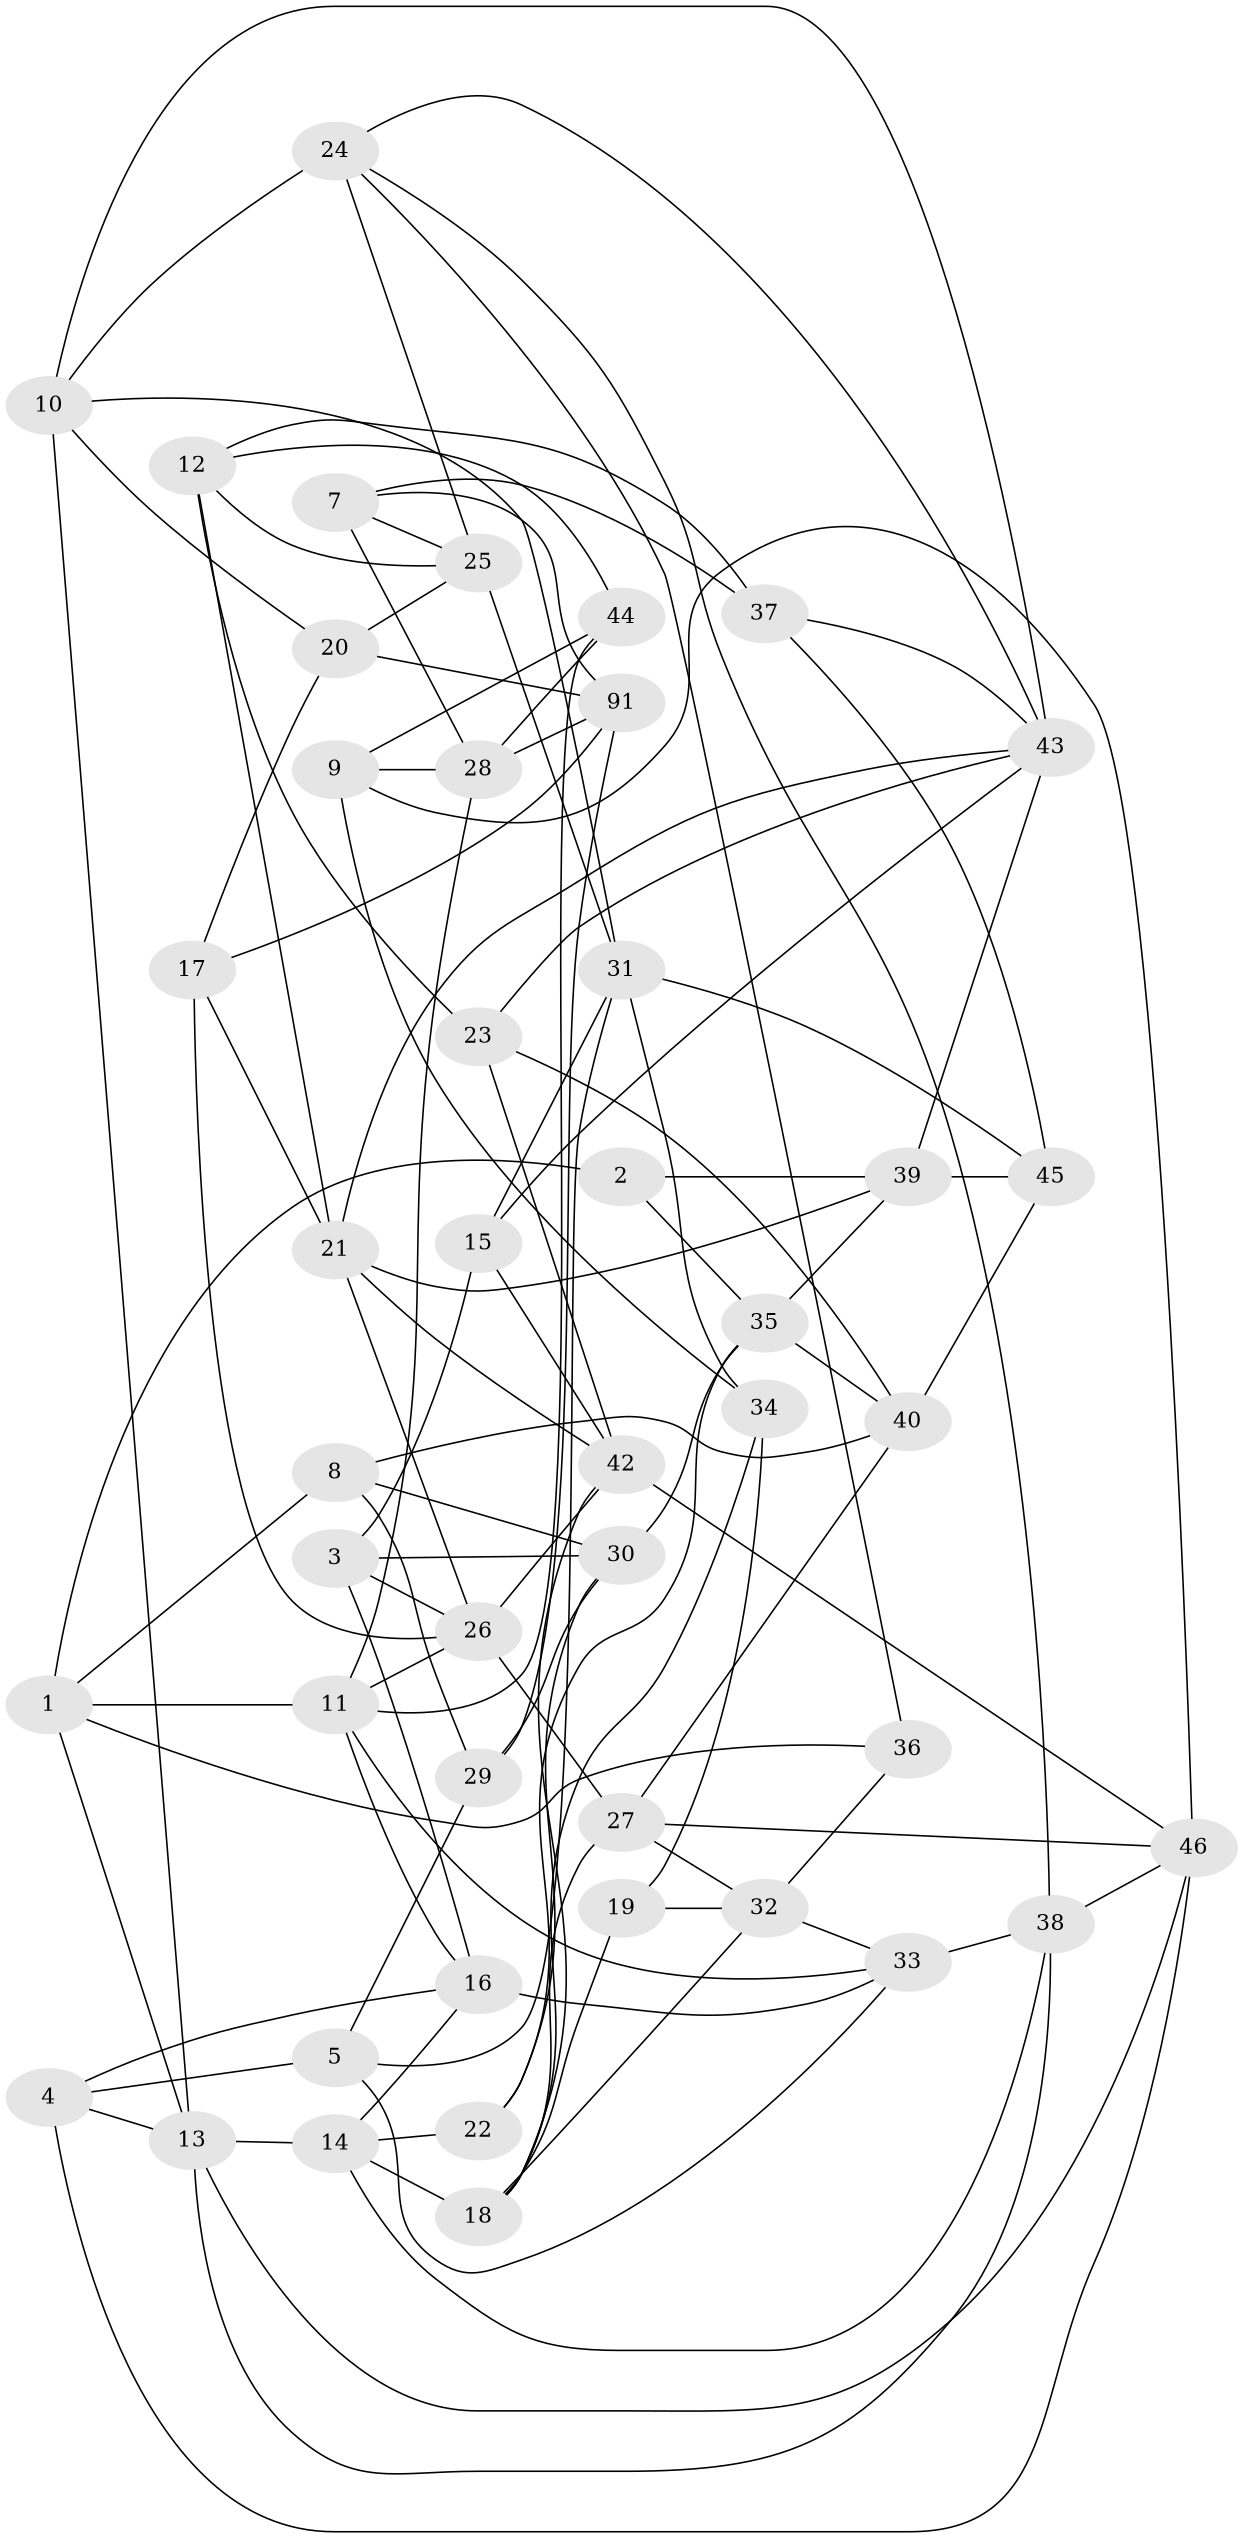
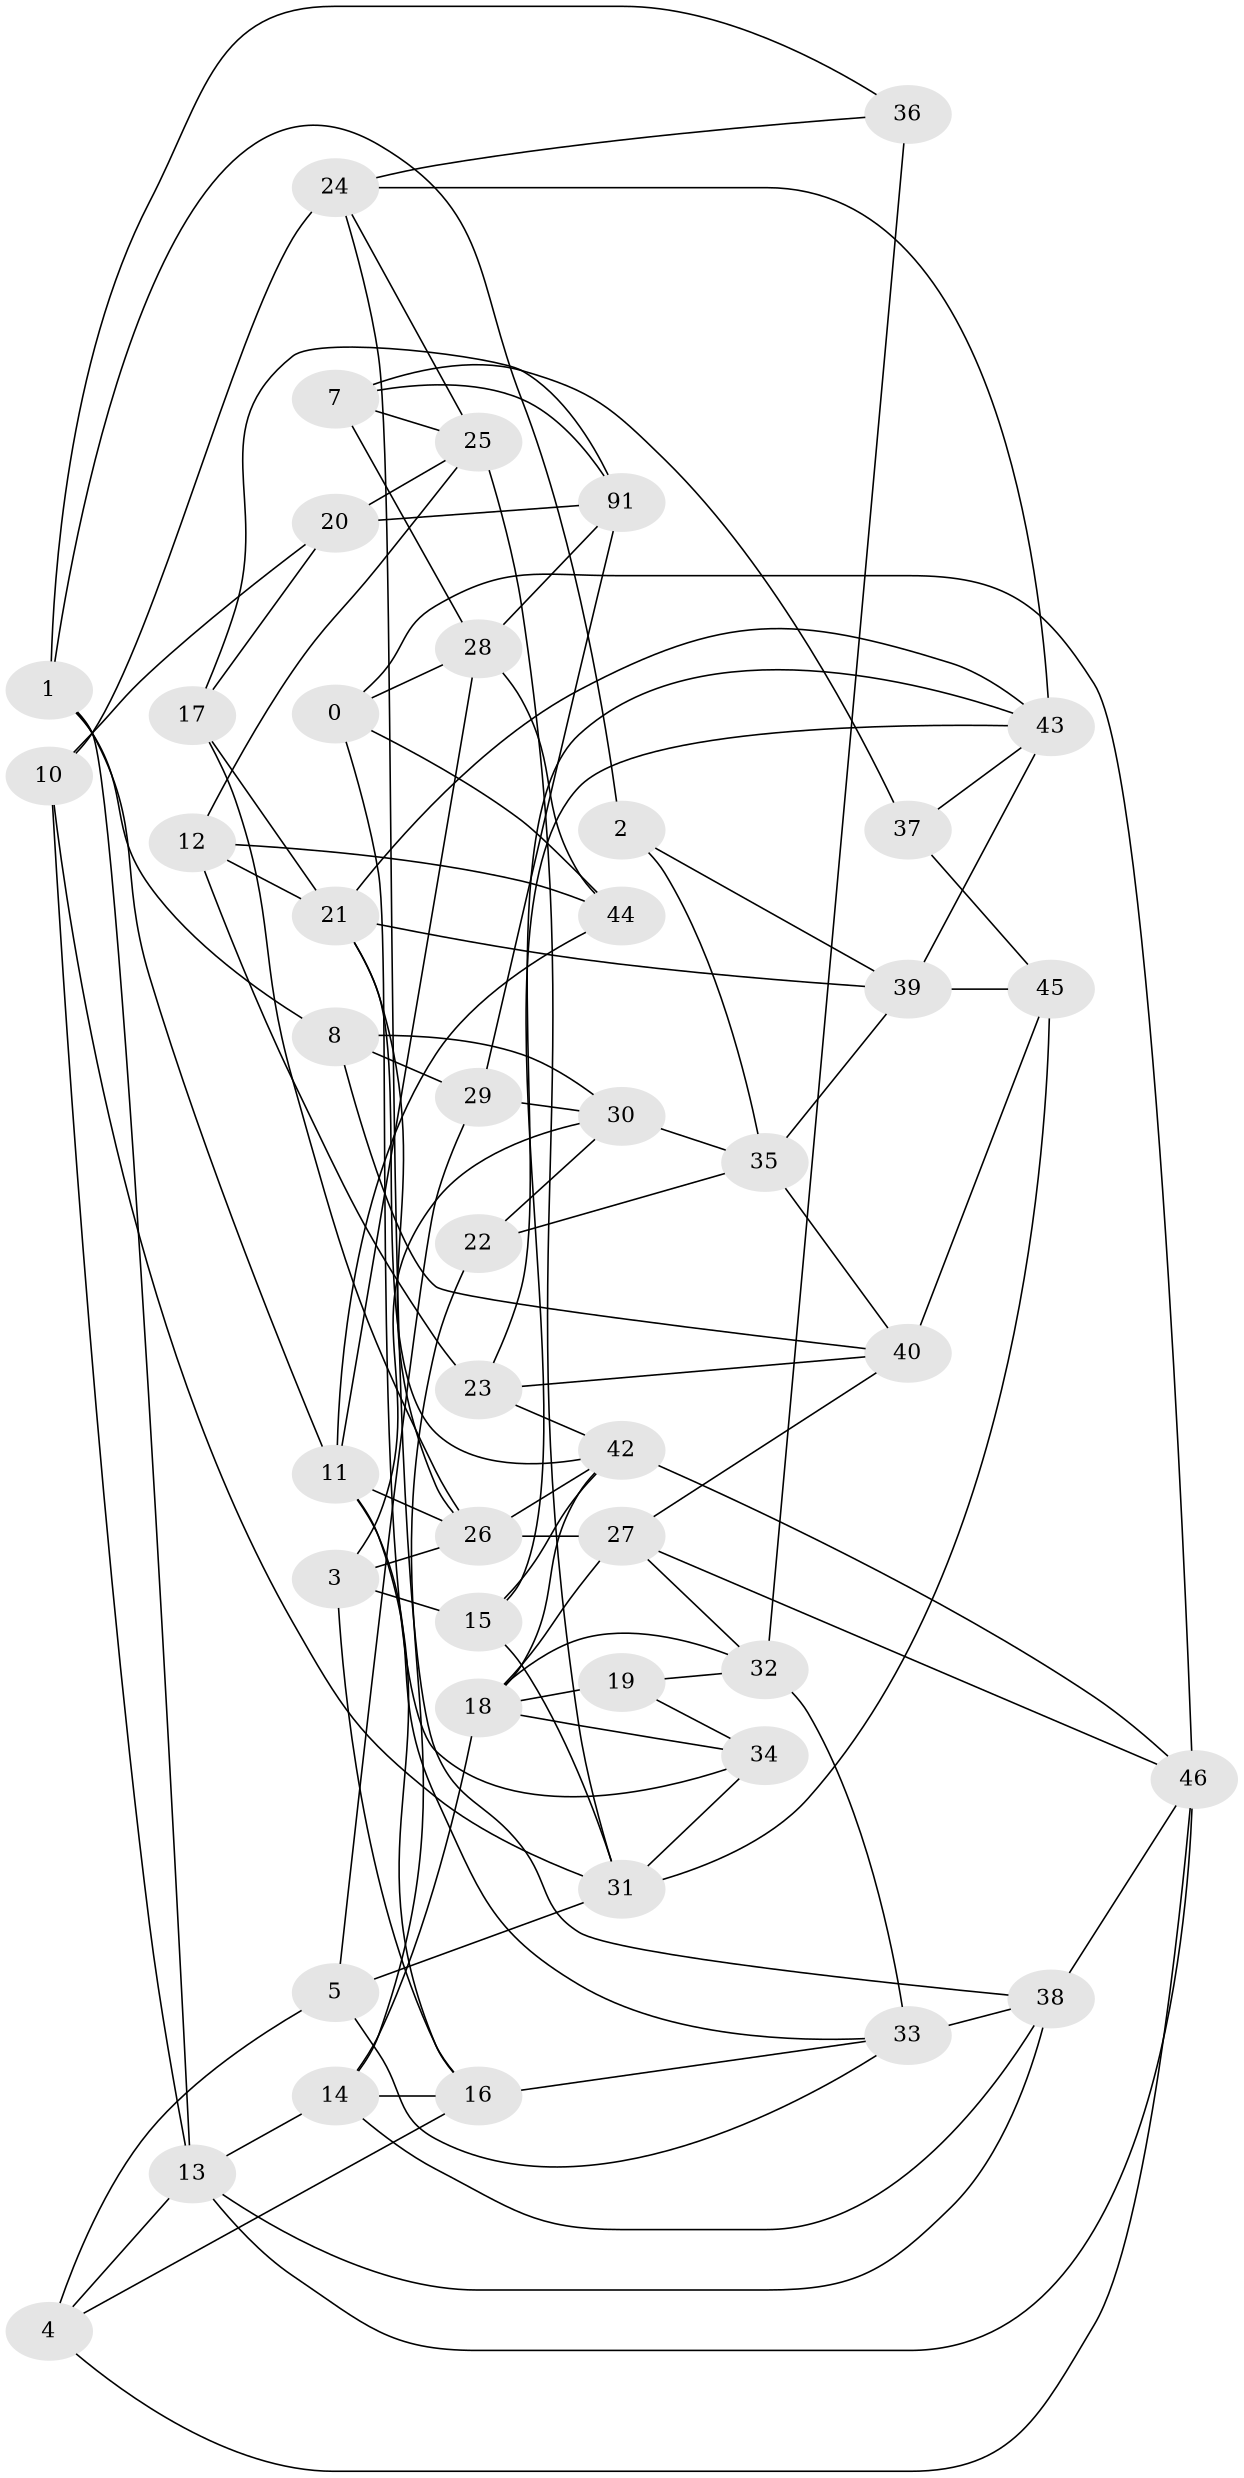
edge "10" -- "43": removed
edge "12" -- "37": removed
node "9": label "9" -> "0"
